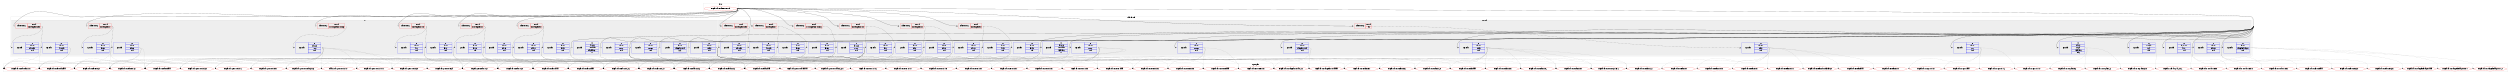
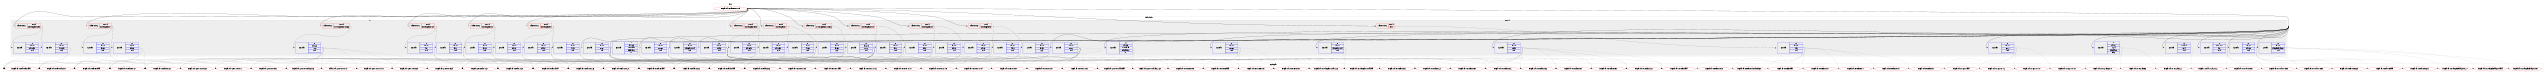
node "portage://dev-ros/bondpy-1.7.19": added
node "portage://dev-ros/conditional-1.13.6": label "portage://dev-ros/conditional-1.13.6" -> "portage://dev-ros/rostest-1.13.6"
